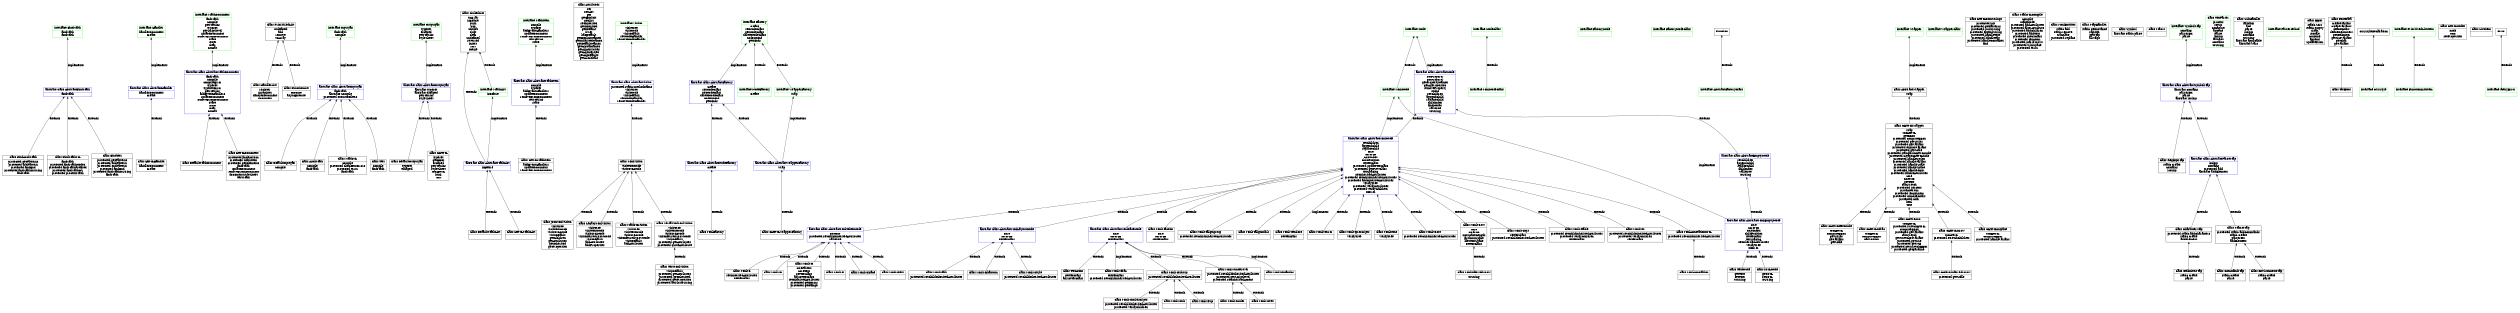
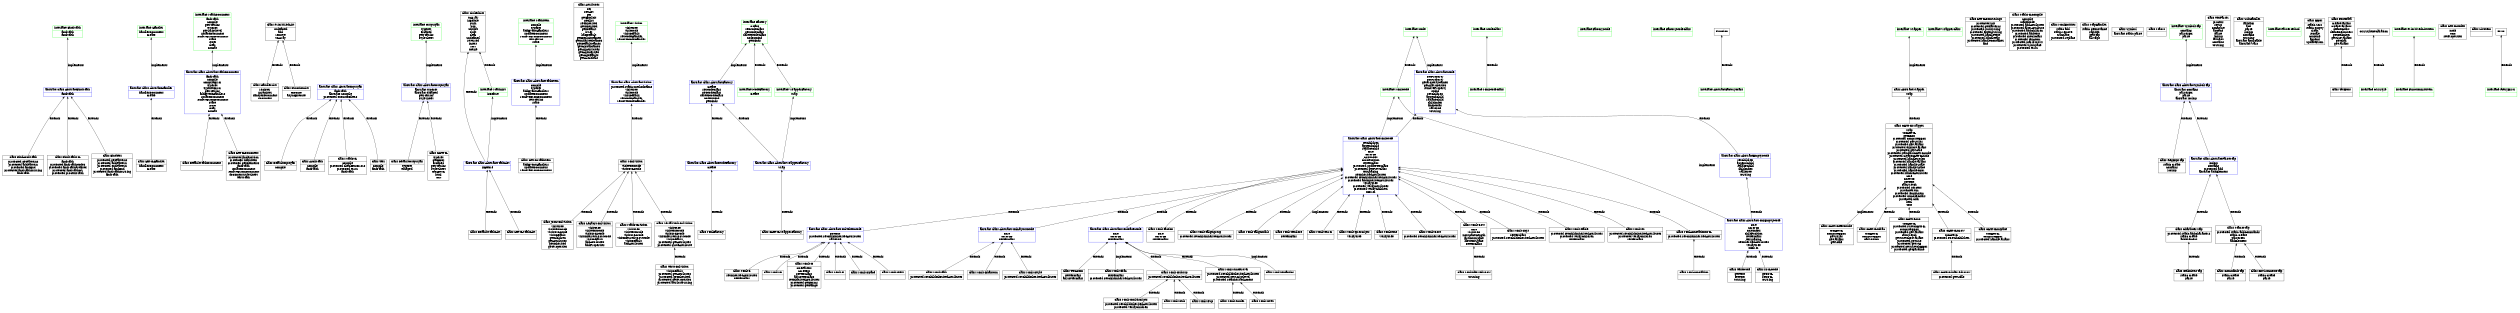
node "interface InputJax": removed
node "class TexParser": color green -> black
edge "class CHTMLTextNode" -> "class CHTMLWrapper": label "extends" -> "implements"
node "class MmlMrow": text "coreMO" -> "visitTree"
